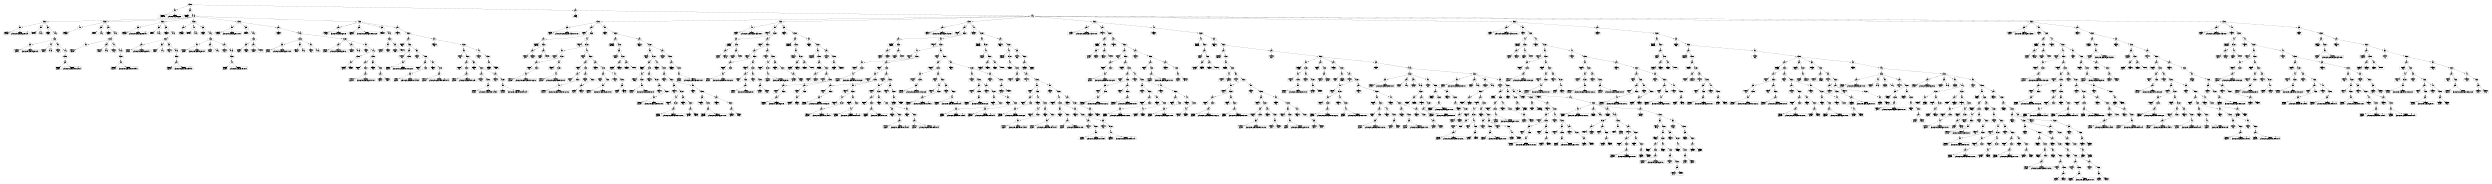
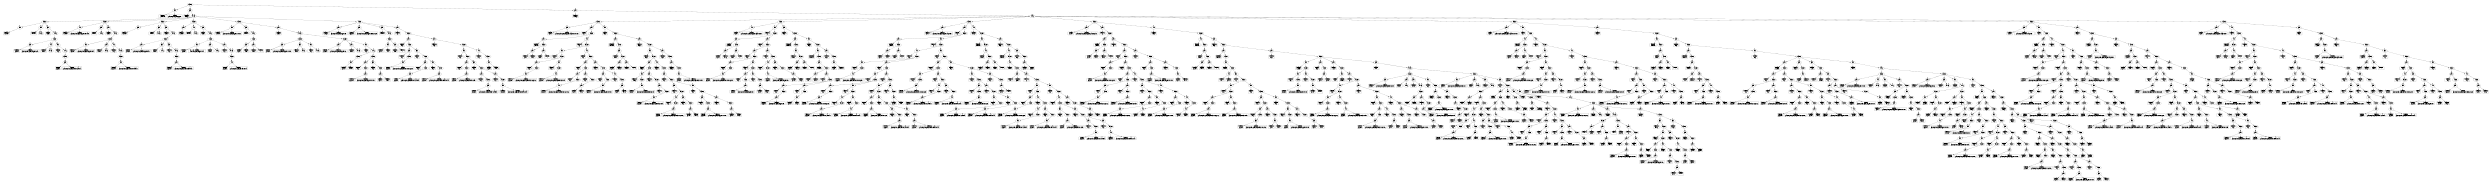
node "ZMZN 'vdefg'": label "ZMZN 'vdefg'" -> "STRING 'vdefg'"
node "STRING 'ghczmprim:GHCziTypes.Char'": removed
node "STRING 'ghczmprim:GHCziTypes.Double'": added
node "STRING 'ghczmprim:GHCziTypes.Float'": removed
node "STRING 'ghczmprim:GHCziTypes.zdgtoZMZN'": label "STRING 'ghczmprim:GHCziTypes.zdgtoZMZN'" -> "STRING 'ghczmprim:GHCziTypes.ghczmprim'"
node "STRING 'ghczmprim:GHCziTypes.zdgtoIO'": label "STRING 'ghczmprim:GHCziTypes.zdgtoIO'" -> "STRING 'ghczmprim:Statezh.zdgtoIO'"
node "STRING 'ghczmprim:GHCziTypes.Dzh'": added
node "STRING 'ghczmprim:GHCziTypes.Fzh'": label "STRING 'ghczmprim:GHCziTypes.Fzh'" -> "ZMZN 'ghczmprim:GHCziTypes.Fzh'"
node "STRING 'ghczmprim:GHCziTypes.Izh'": label "STRING 'ghczmprim:GHCziTypes.Izh'" -> "STRING 'lambda:GHCziTypes.Izh'"
